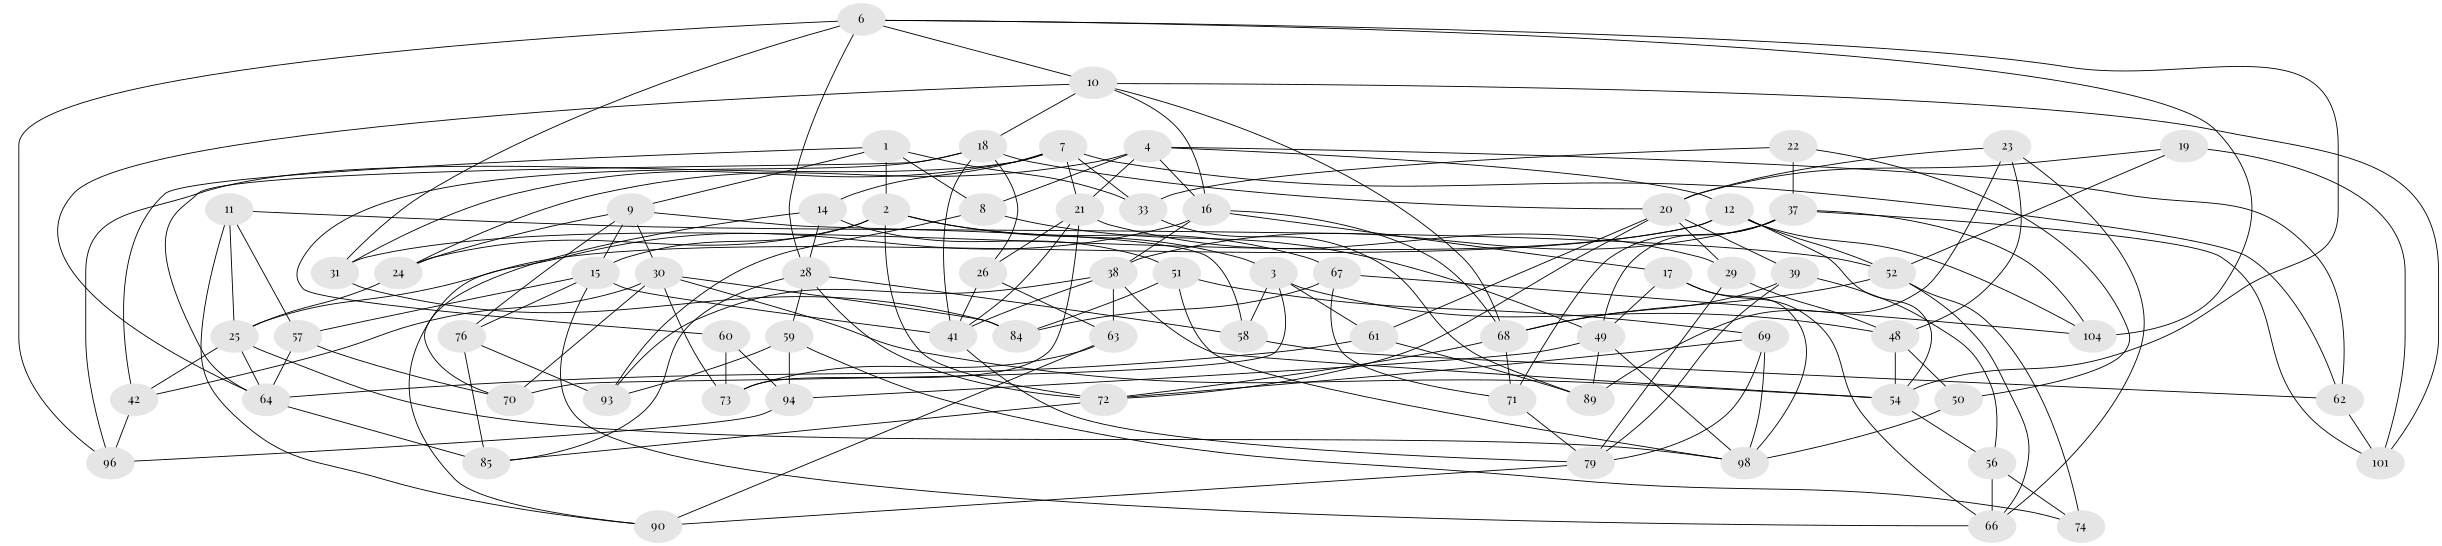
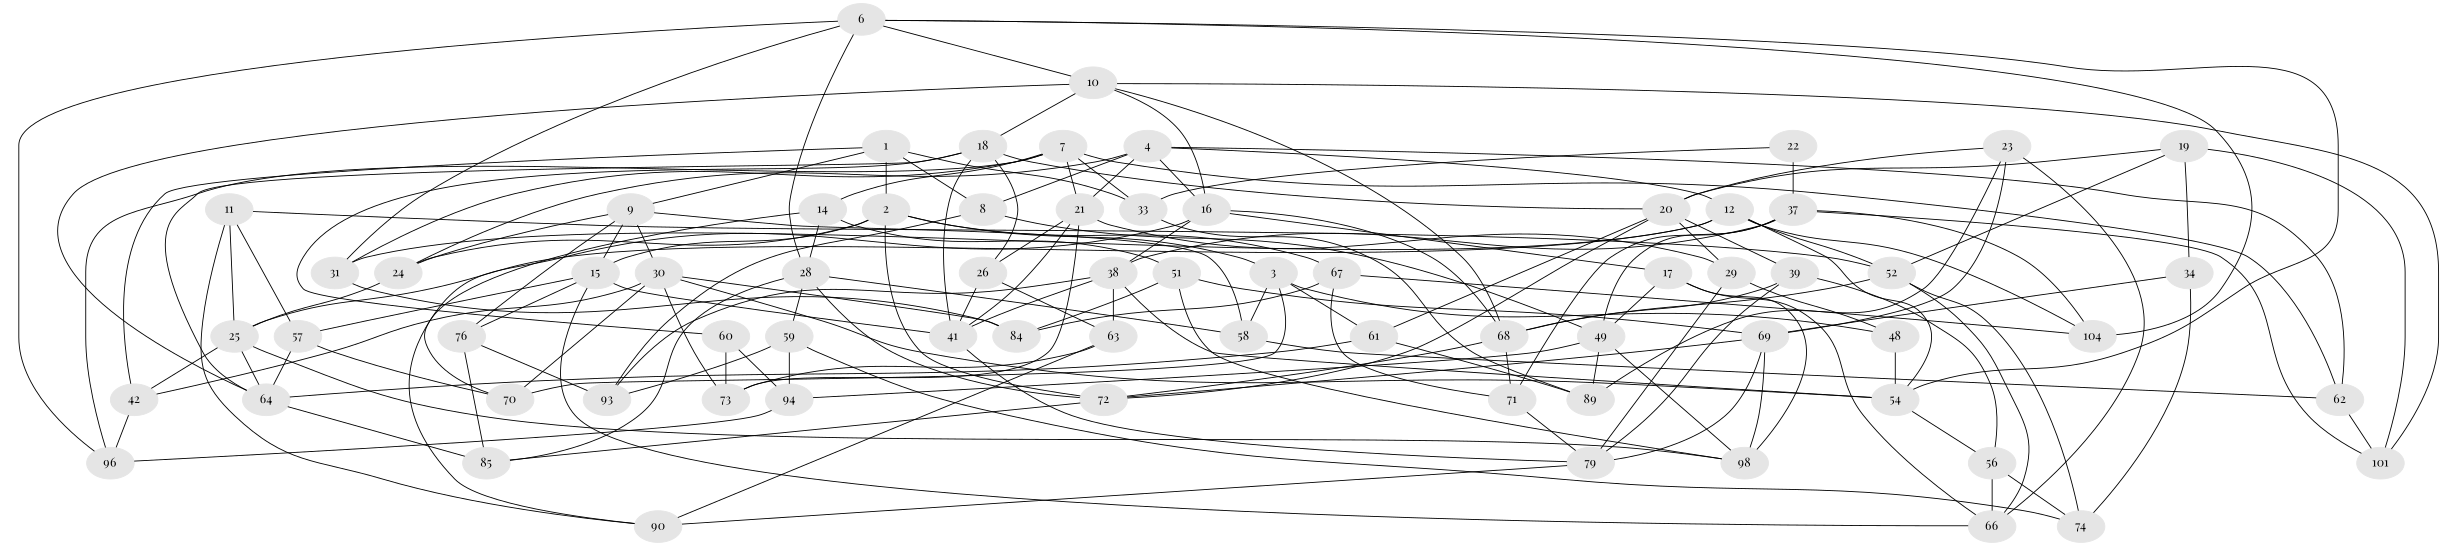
edge "23" -- "48": now "23" -- "69"
node "34": added
node "50": removed
